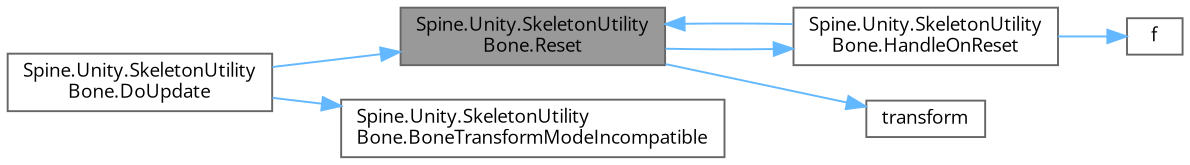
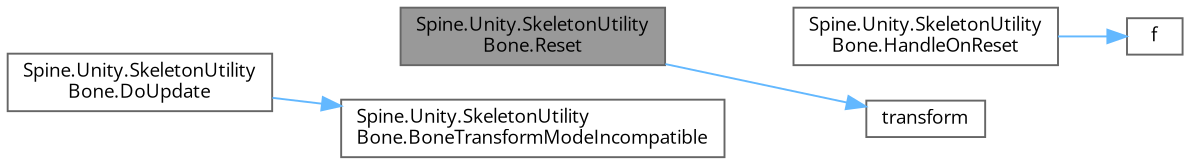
edge "Spine.Unity.SkeletonUtility Bone.HandleOnReset" -> "Spine.Unity.SkeletonUtility Bone.Reset": removed
edge "Spine.Unity.SkeletonUtility Bone.Reset" -> "Spine.Unity.SkeletonUtility Bone.HandleOnReset": removed
edge "Spine.Unity.SkeletonUtility Bone.DoUpdate" -> "Spine.Unity.SkeletonUtility Bone.Reset": removed
